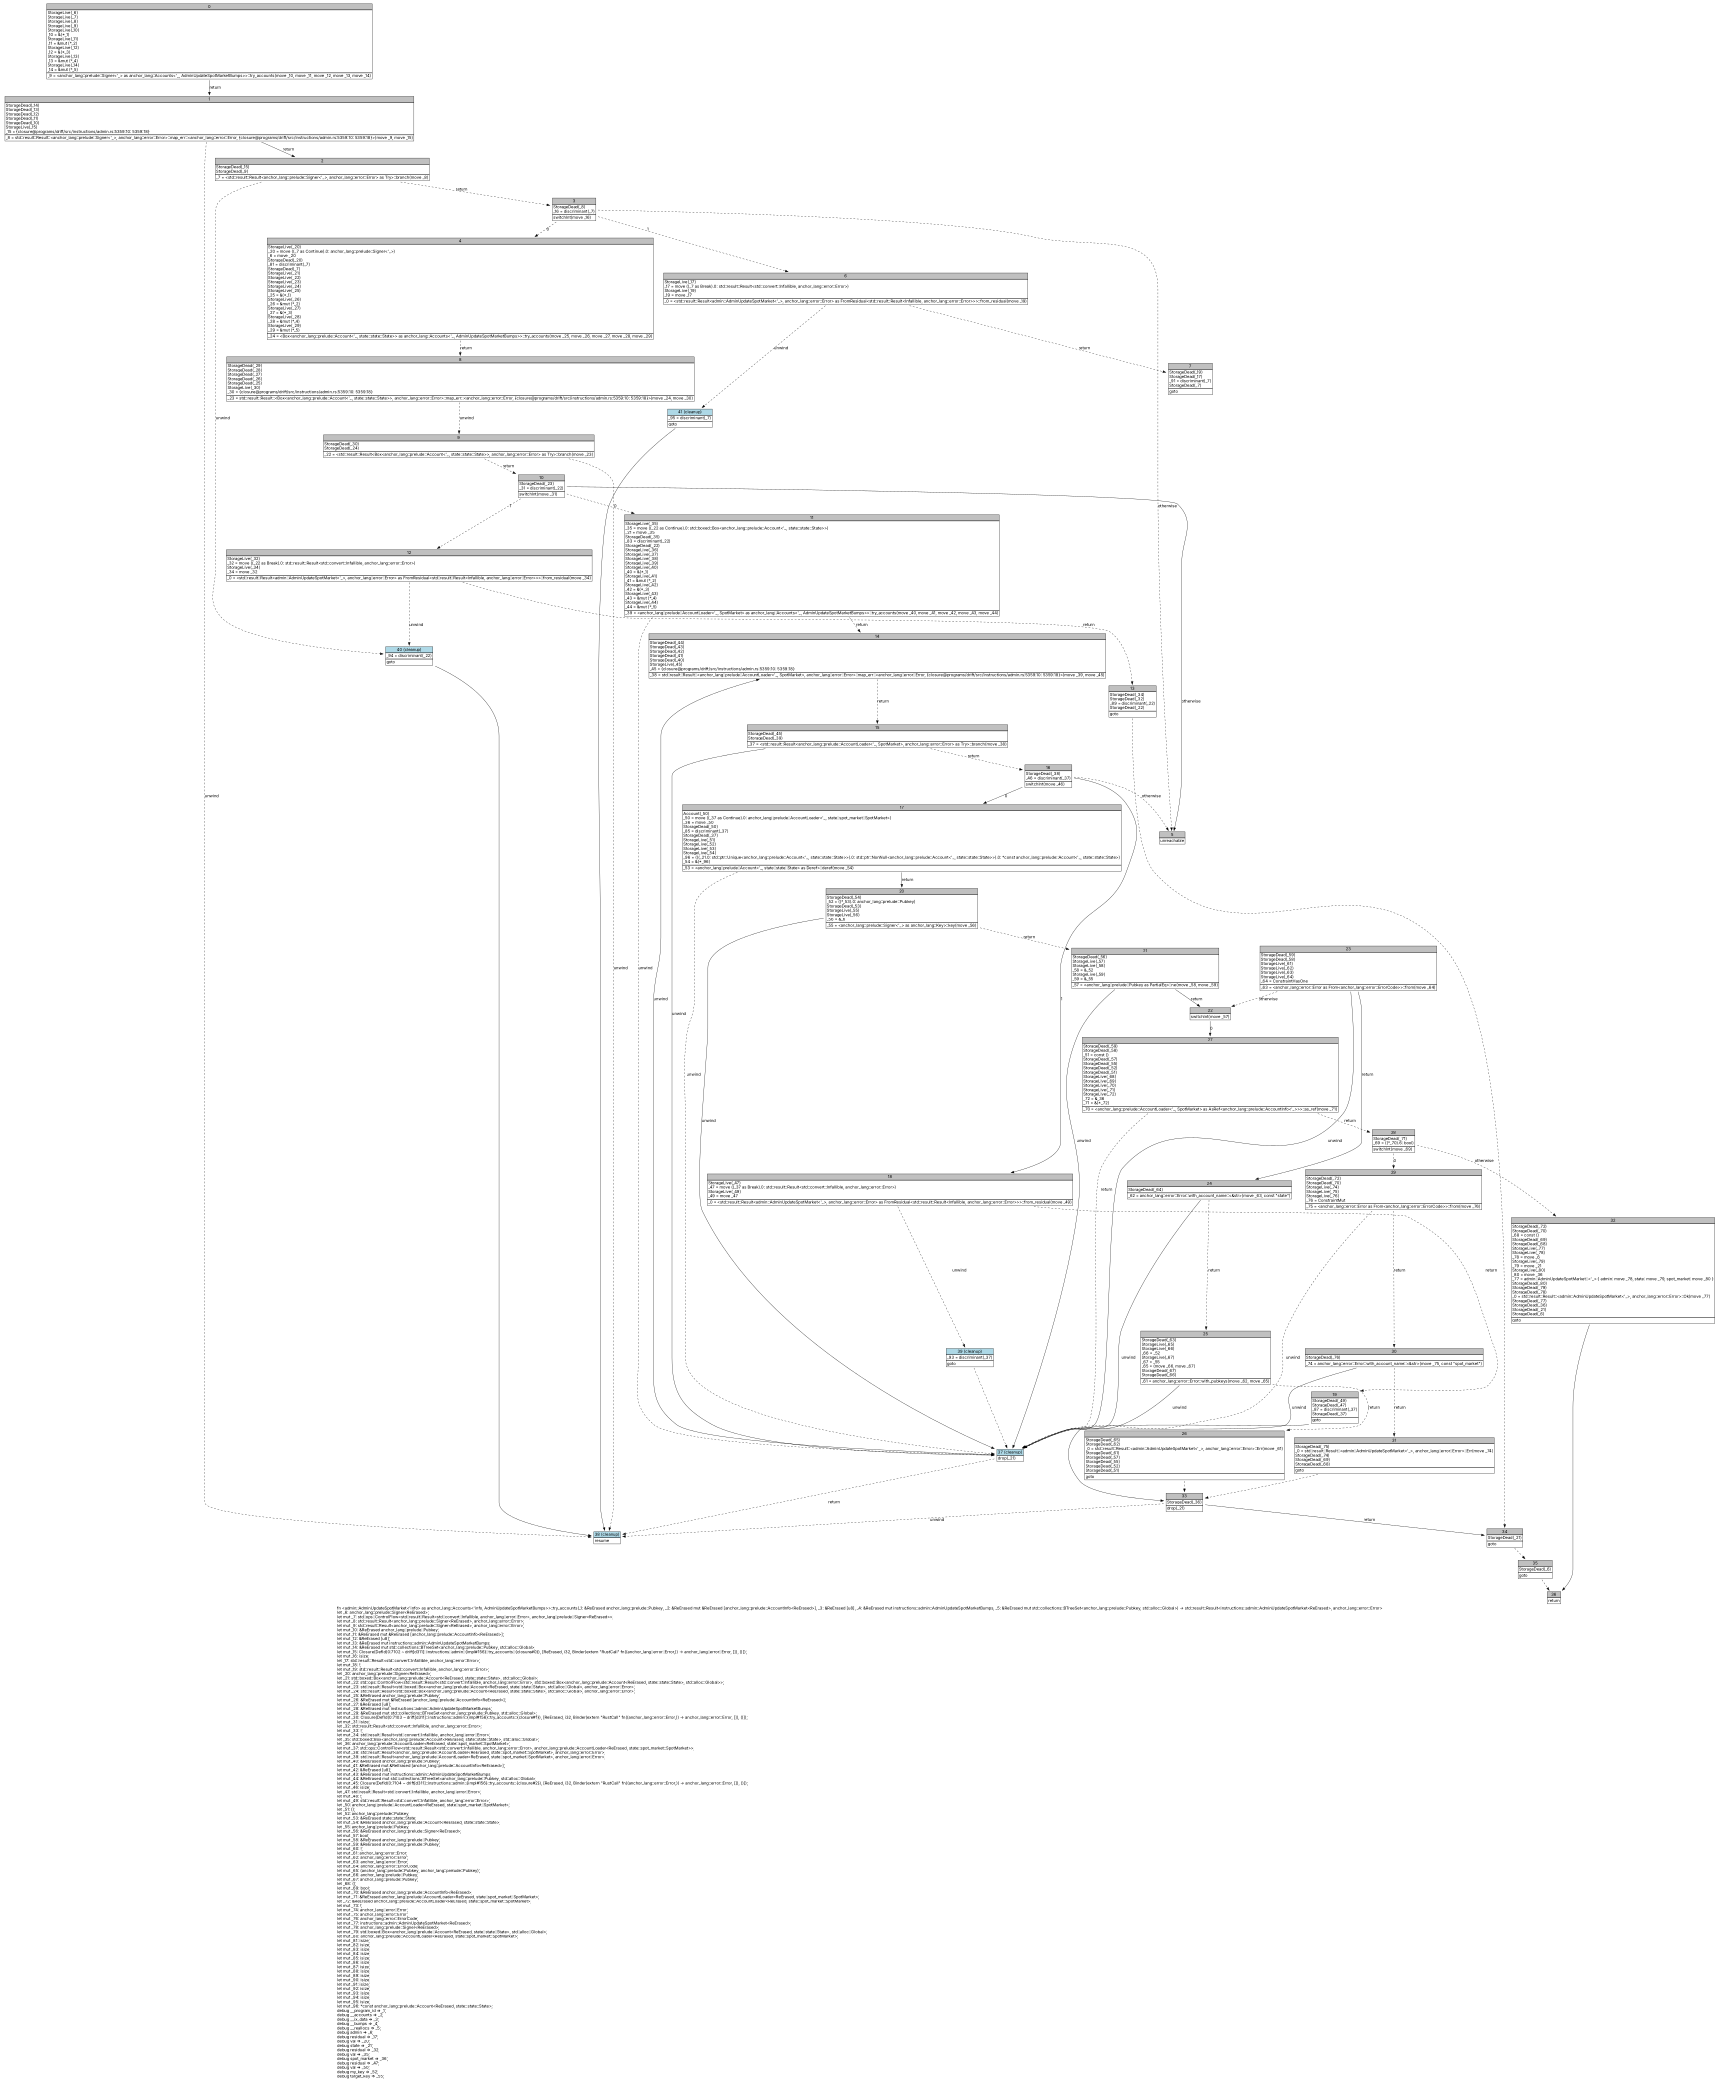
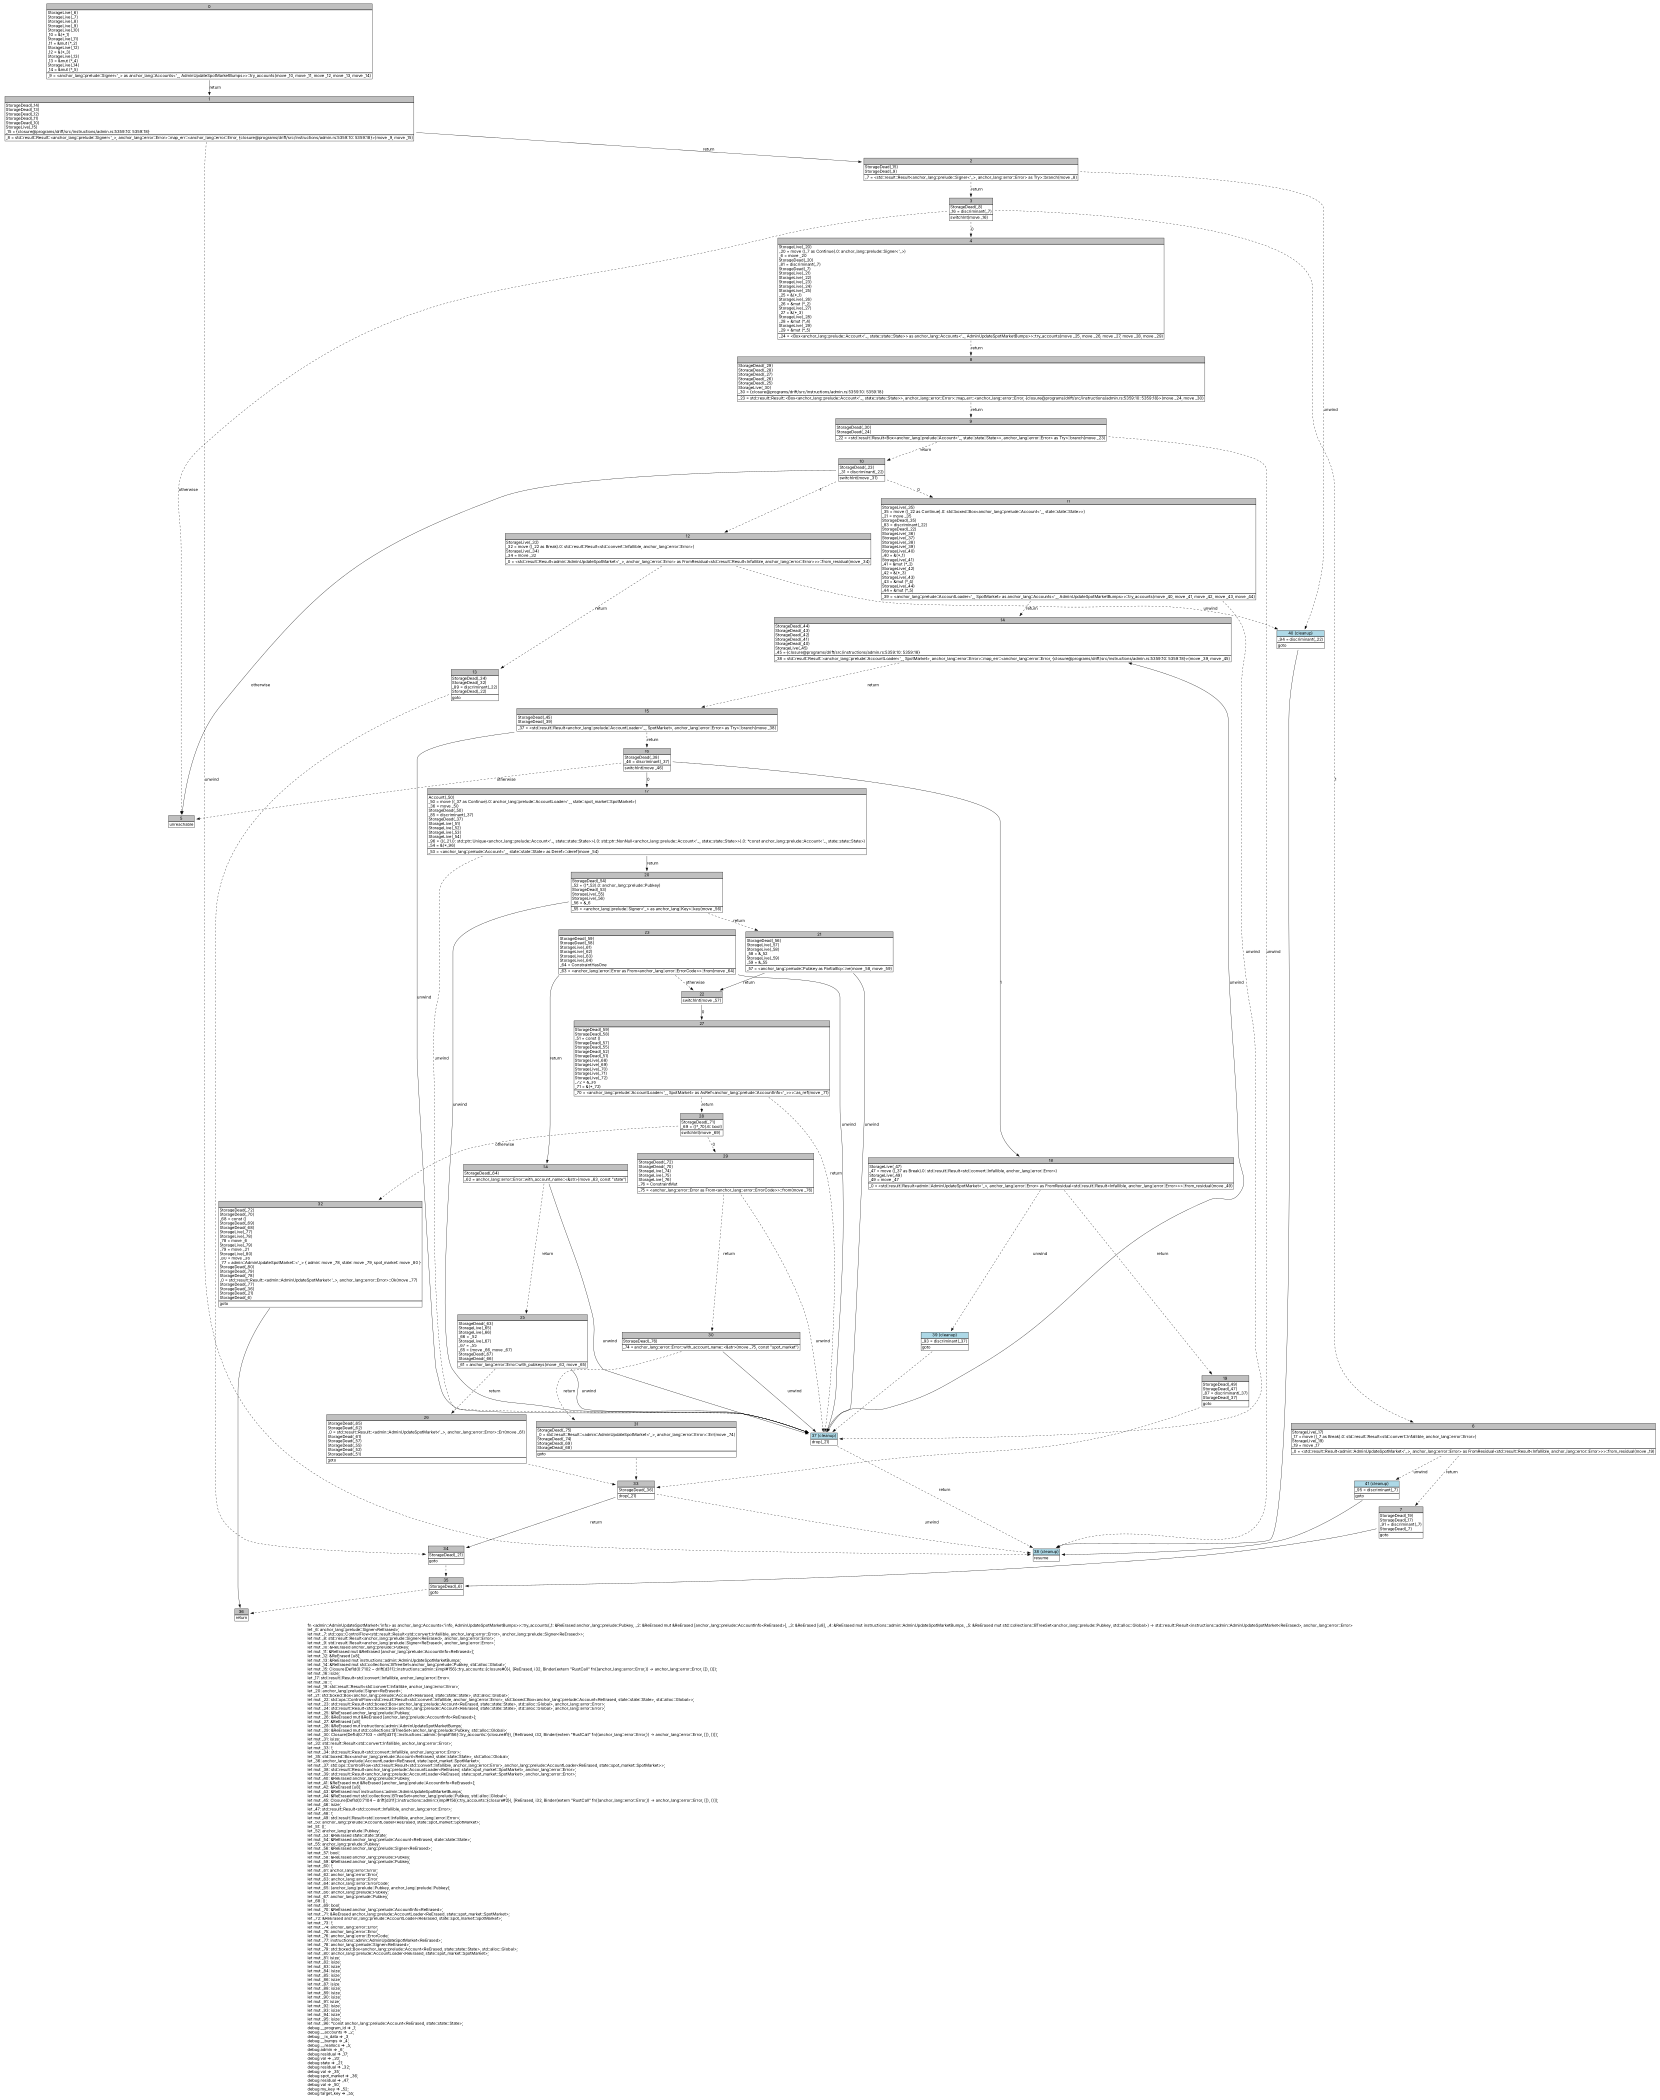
edge "8" -> "9": label "unwind" -> "return"
edge "19" -> "33": style solid -> dashed
edge "7" -> "35": added
